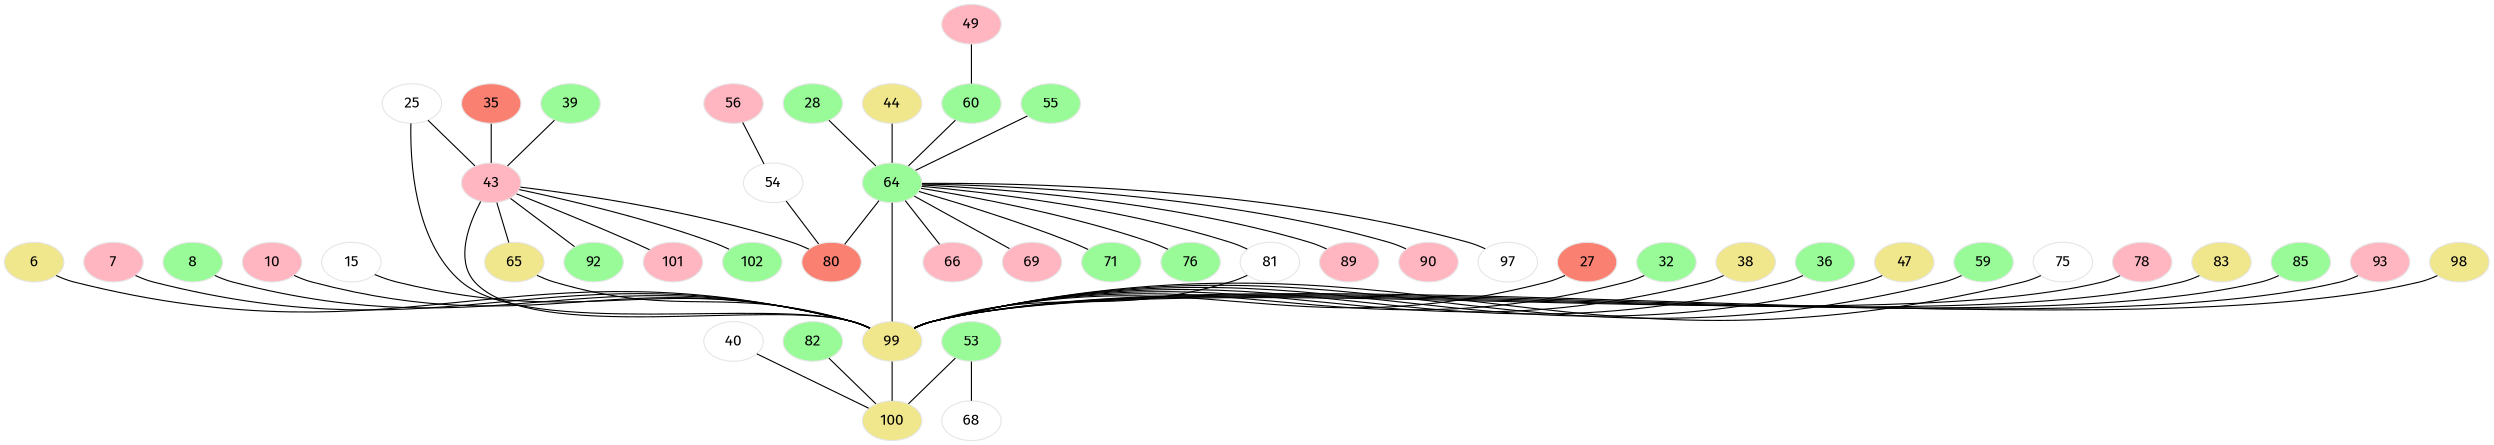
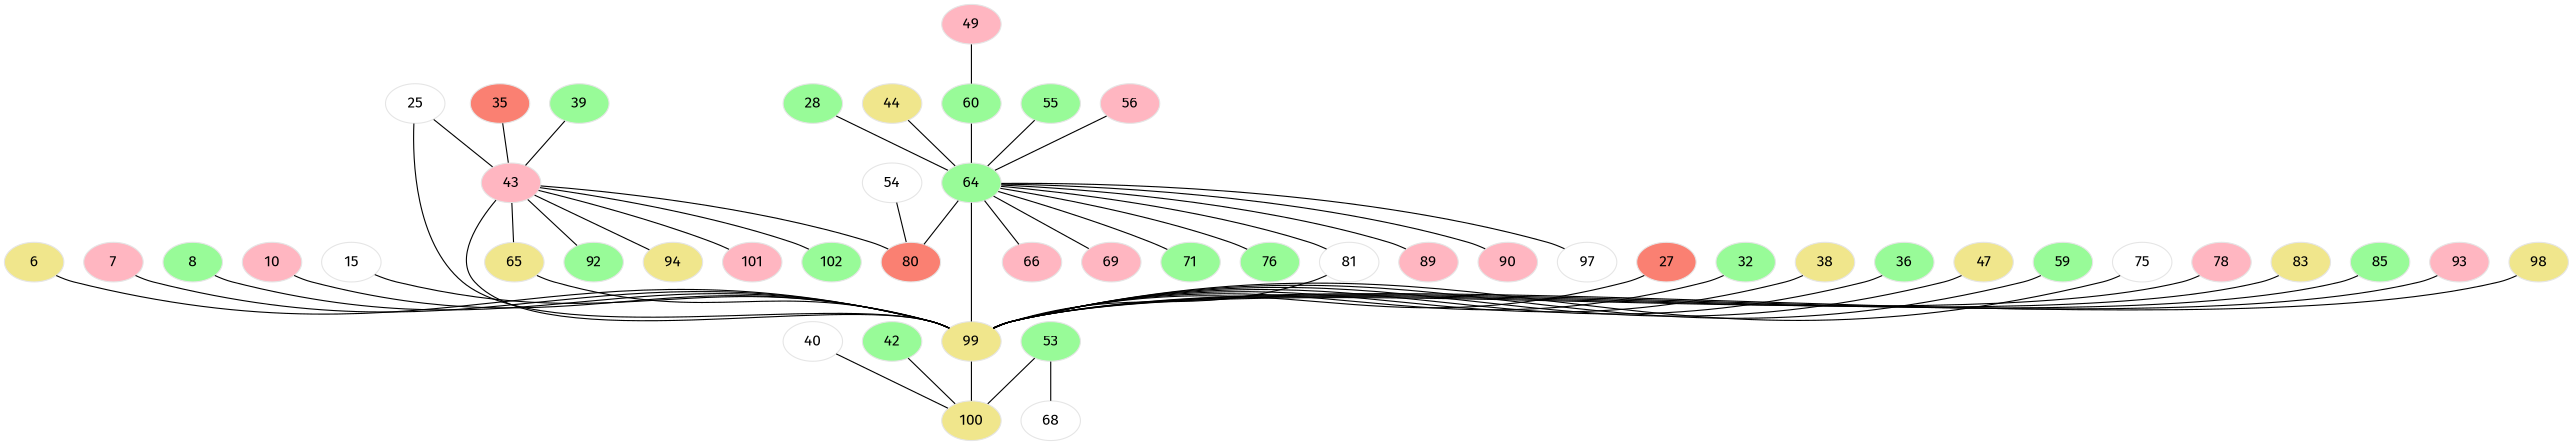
edge "56" -- "54": now "56" -- "64"
node "94": added
node "82": label "82" -> "42"
